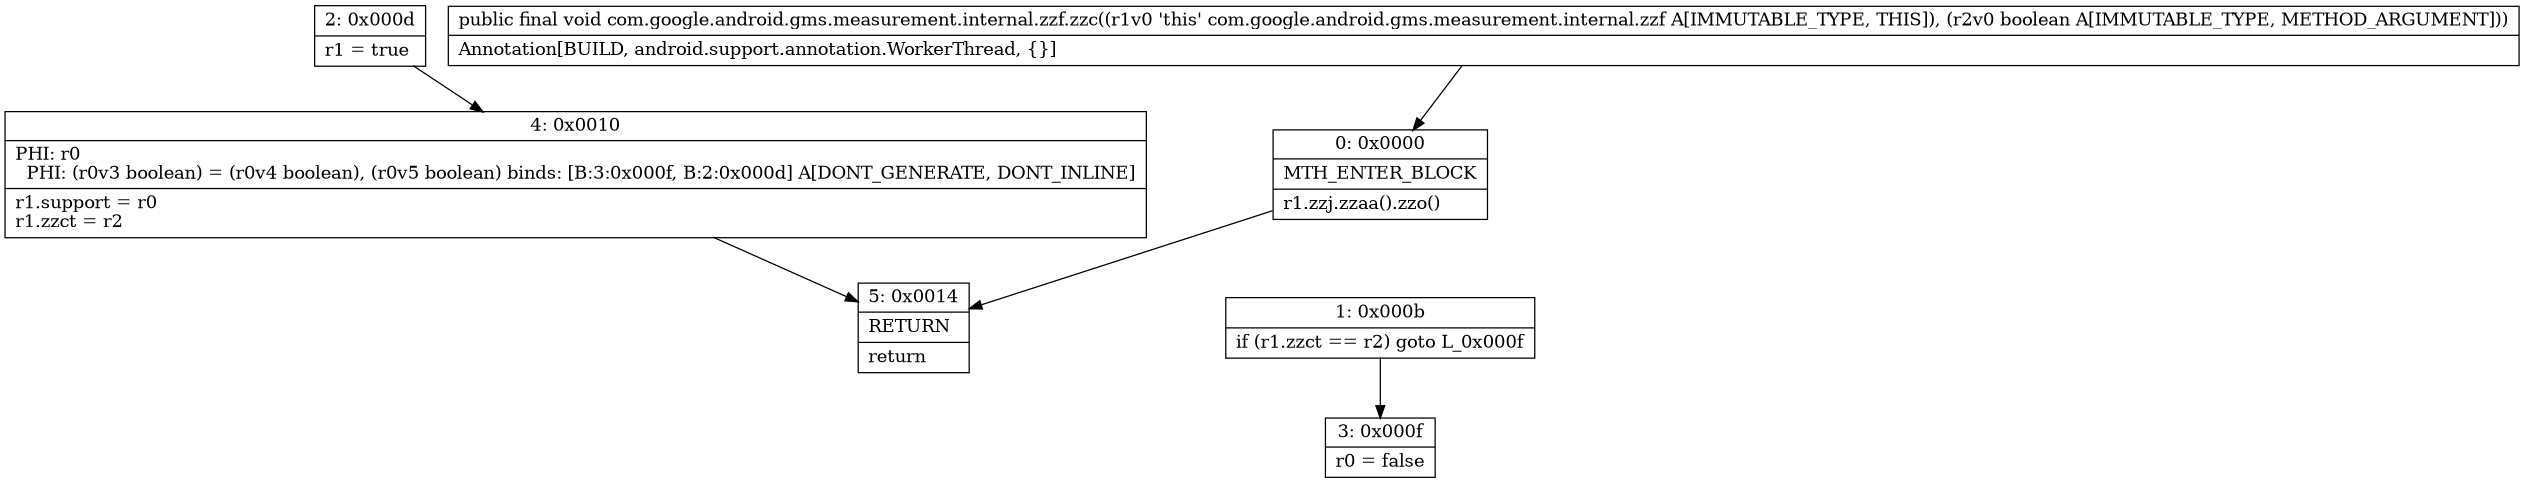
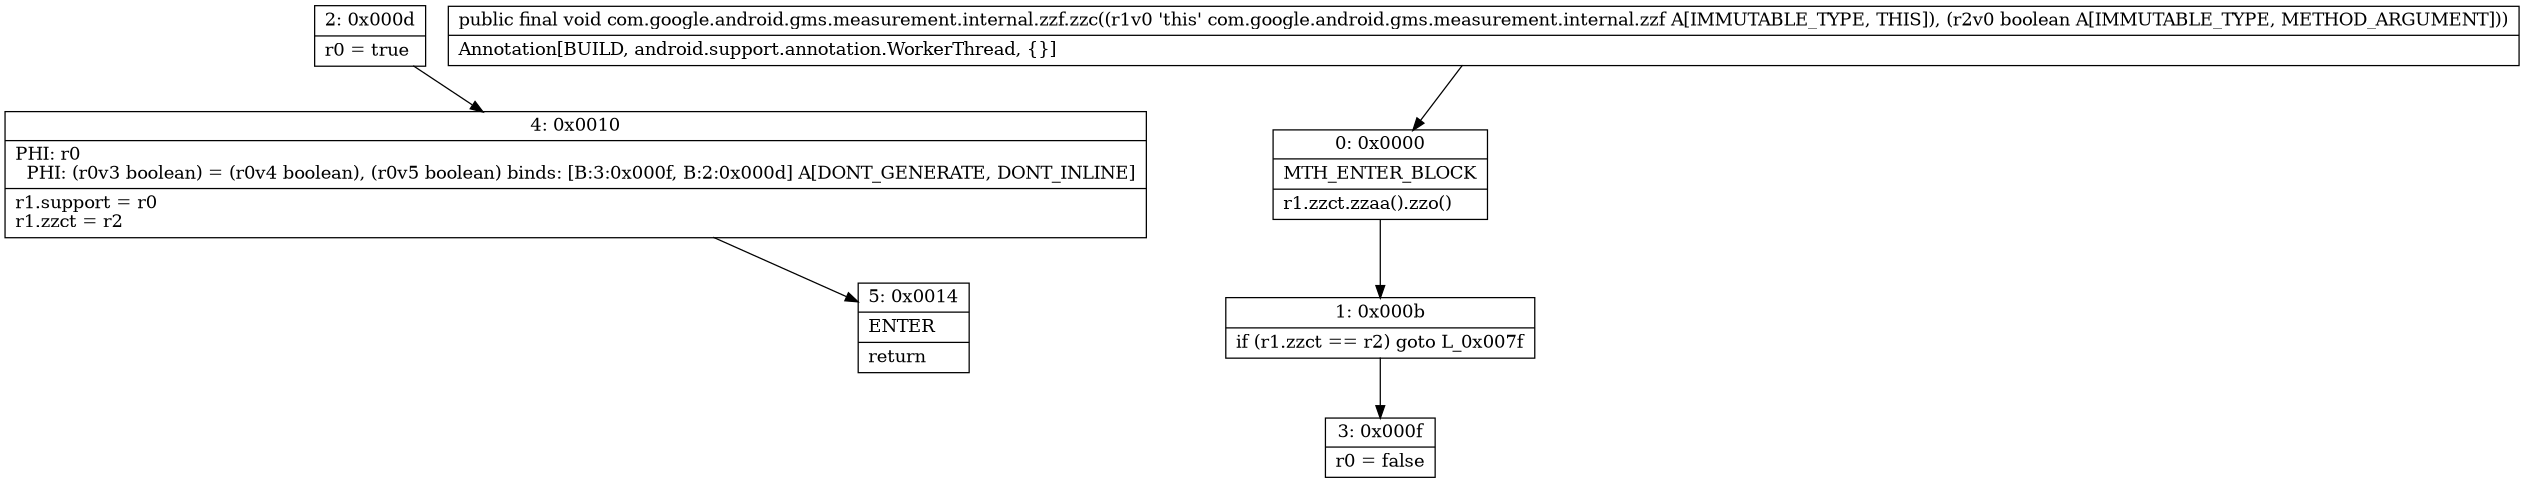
node "2: 0x000d": text "r1 = true" -> "r0 = true"
node "0: 0x0000": text "r1.zzj.zzaa().zzo()" -> "r1.zzct.zzaa().zzo()"
edge "0: 0x0000" -> "5: 0x0014": now "0: 0x0000" -> "1: 0x000b"
node "5: 0x0014": text "RETURN" -> "ENTER"
node "1: 0x000b": text "if (r1.zzct == r2) goto L_0x000f" -> "if (r1.zzct == r2) goto L_0x007f"
